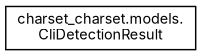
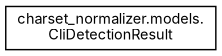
node "charset_charset.models. CliDetectionResult": label "charset_charset.models. CliDetectionResult" -> "charset_normalizer.models. CliDetectionResult"
